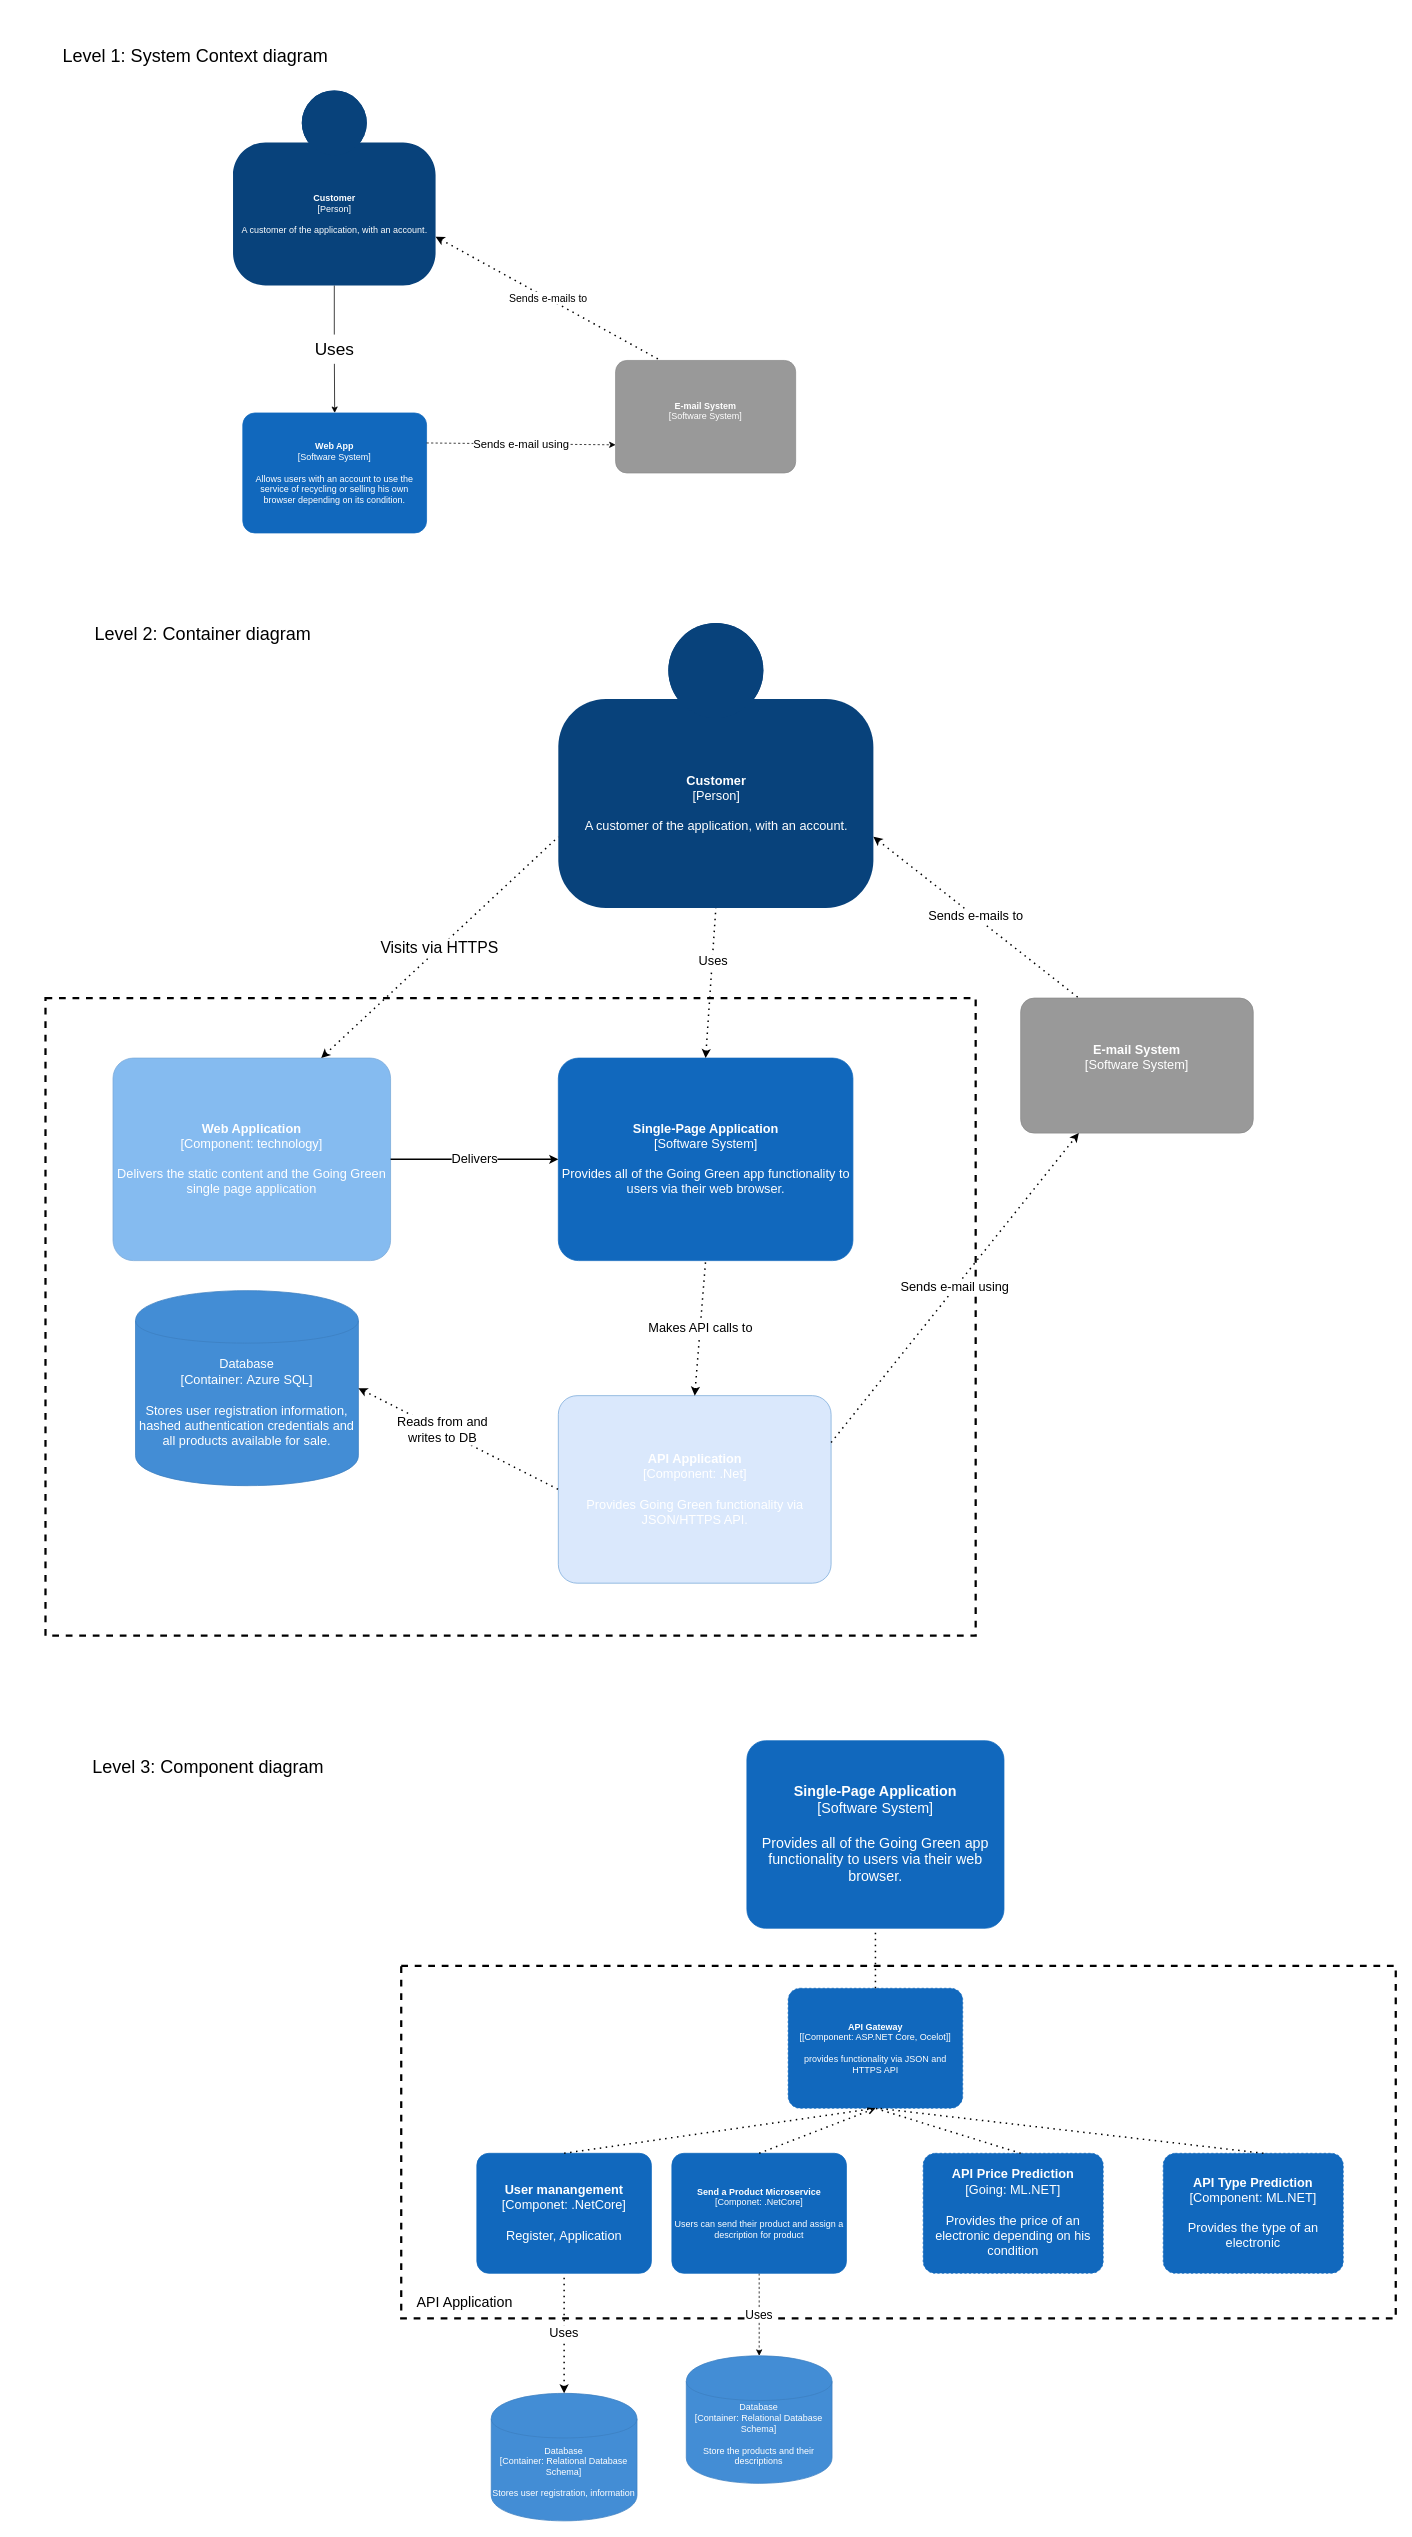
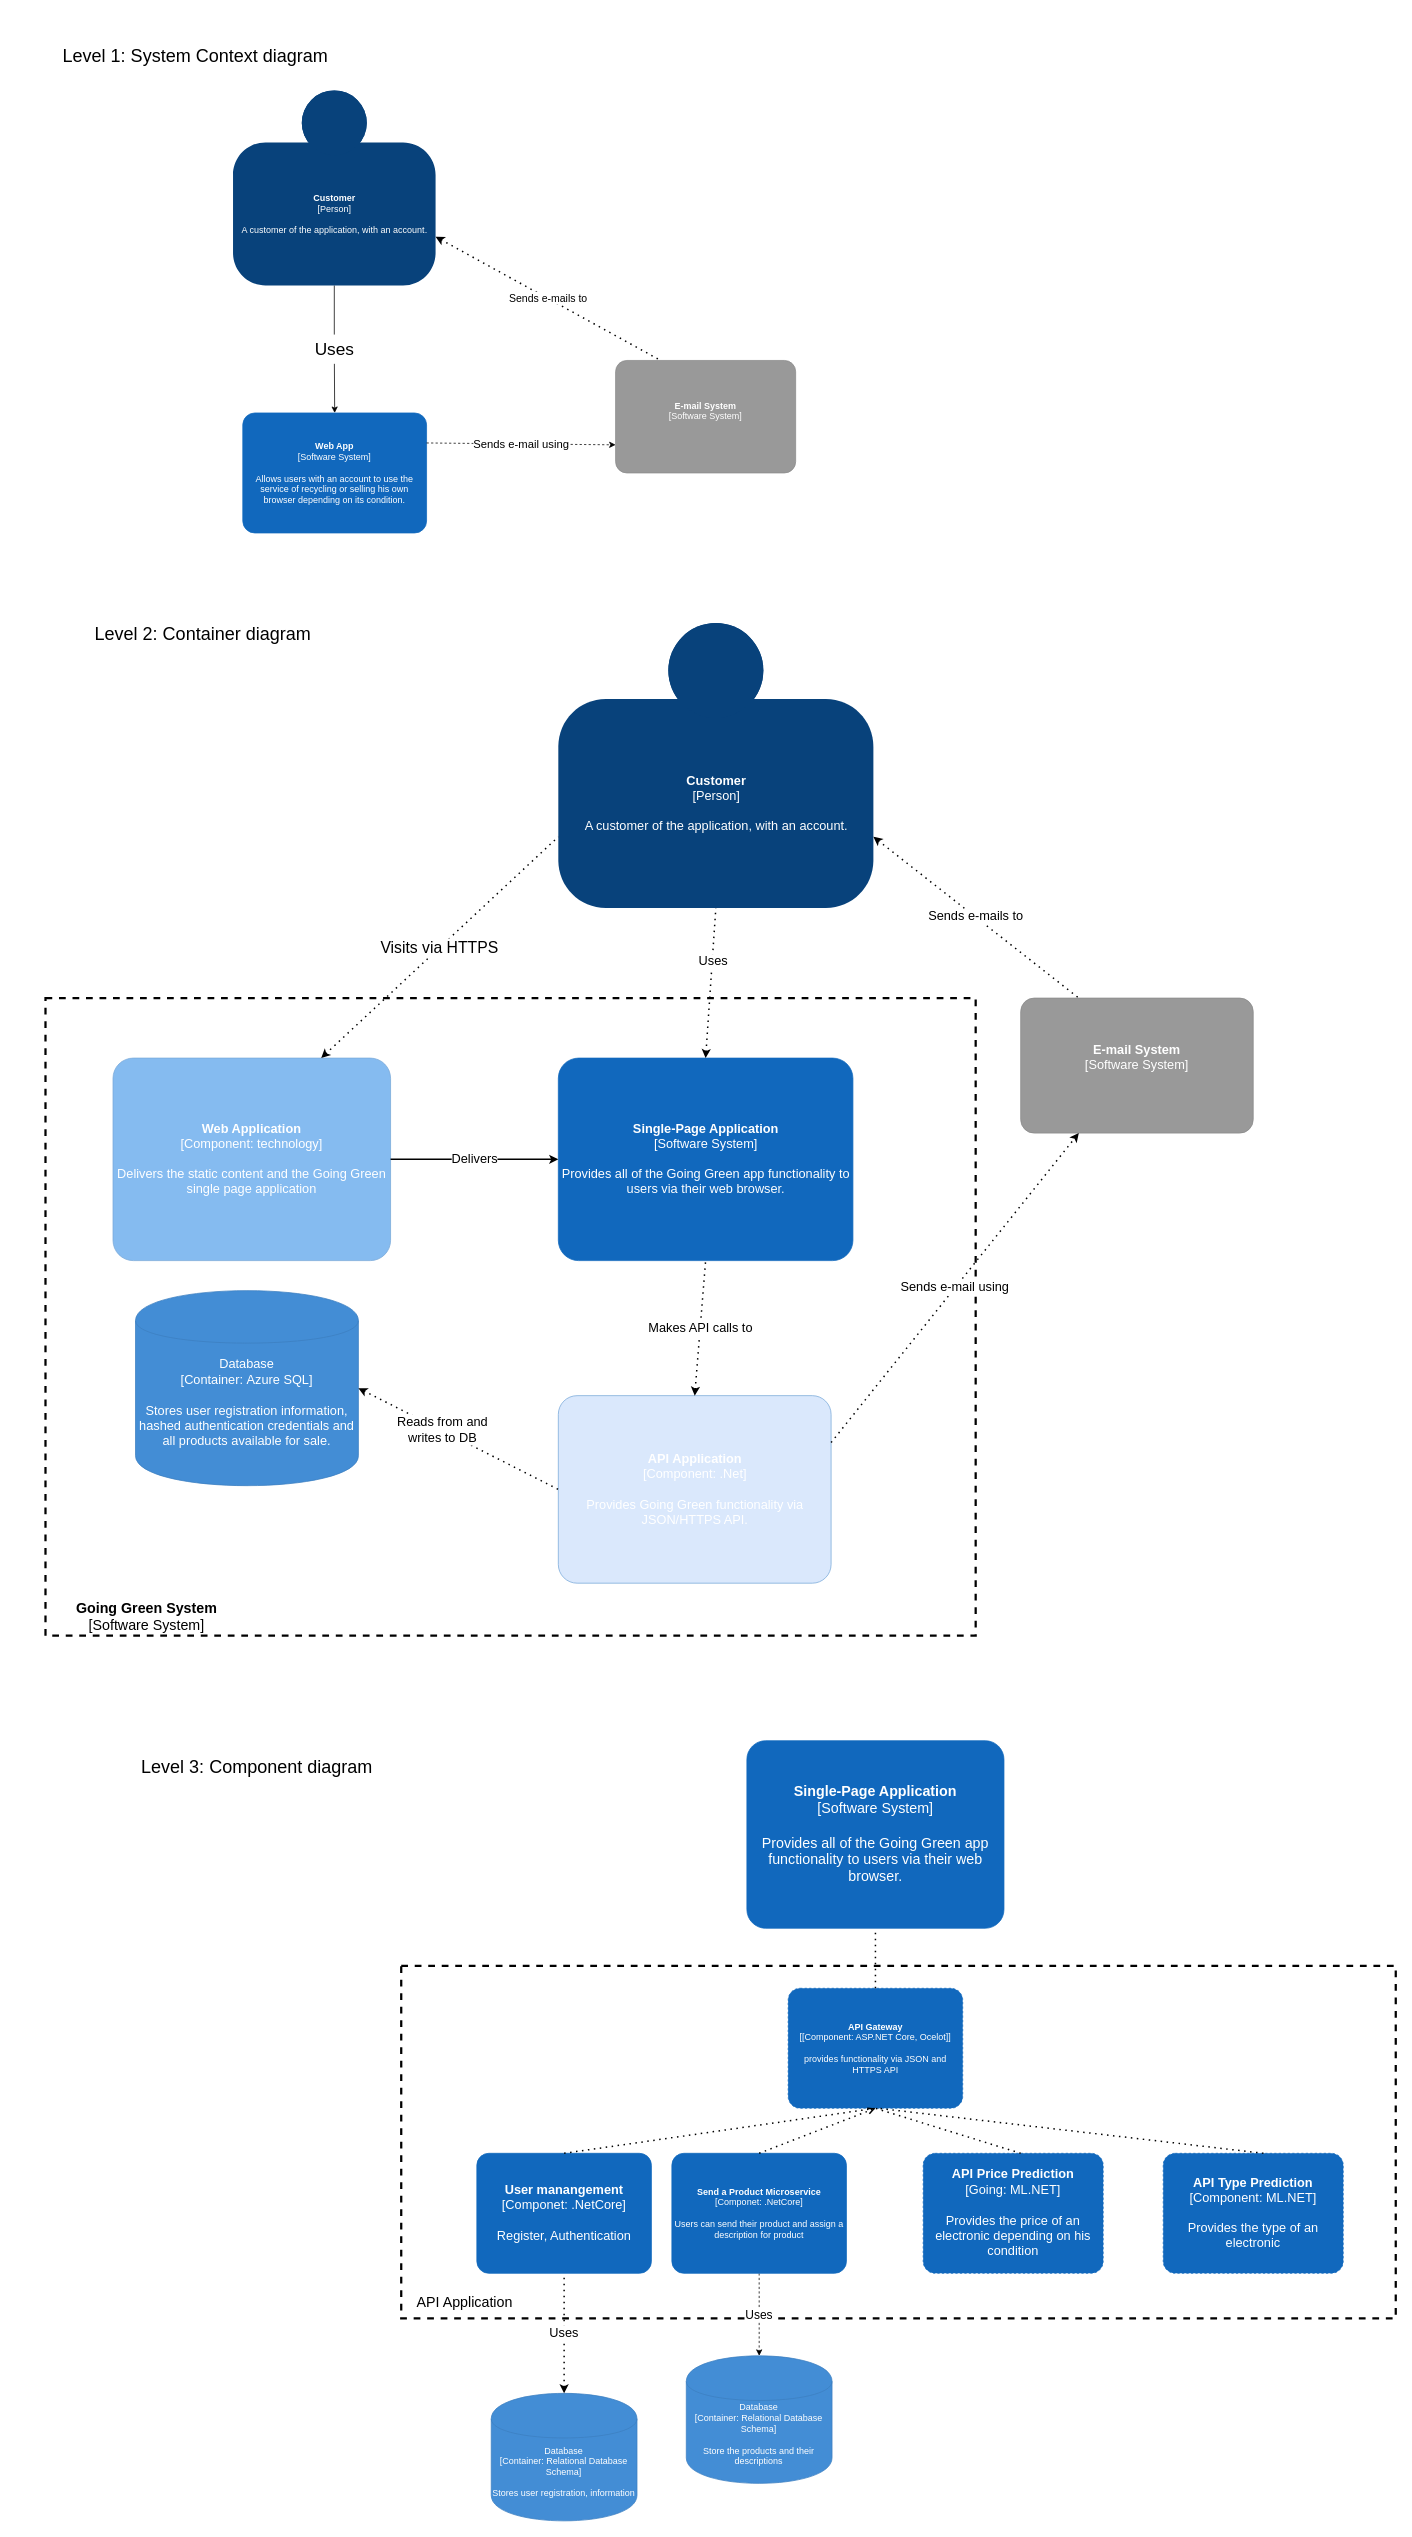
node "Going Green System [Software System]": added
node "Level 3: Component diagram": moved (208, 1767) -> (257, 1767)
node "User manangement [Componet: .NetCore] Register, Application": label "User manangement [Componet: .NetCore] Register, Application" -> "User manangement [Componet: .NetCore] Register, Authentication"
